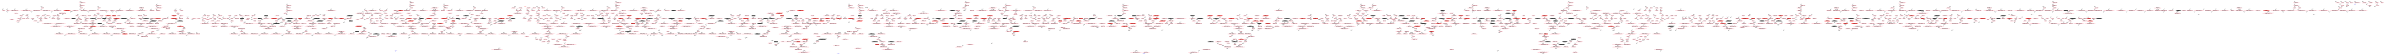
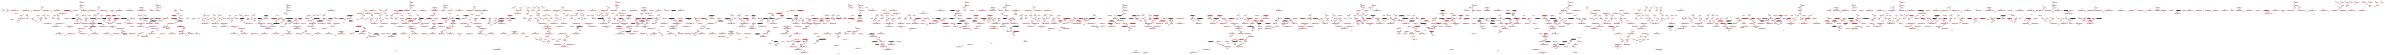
node "I (fromList [NE]) ?1021 (fromList [?1081]) :<: ?1084": fontcolor black -> blue
